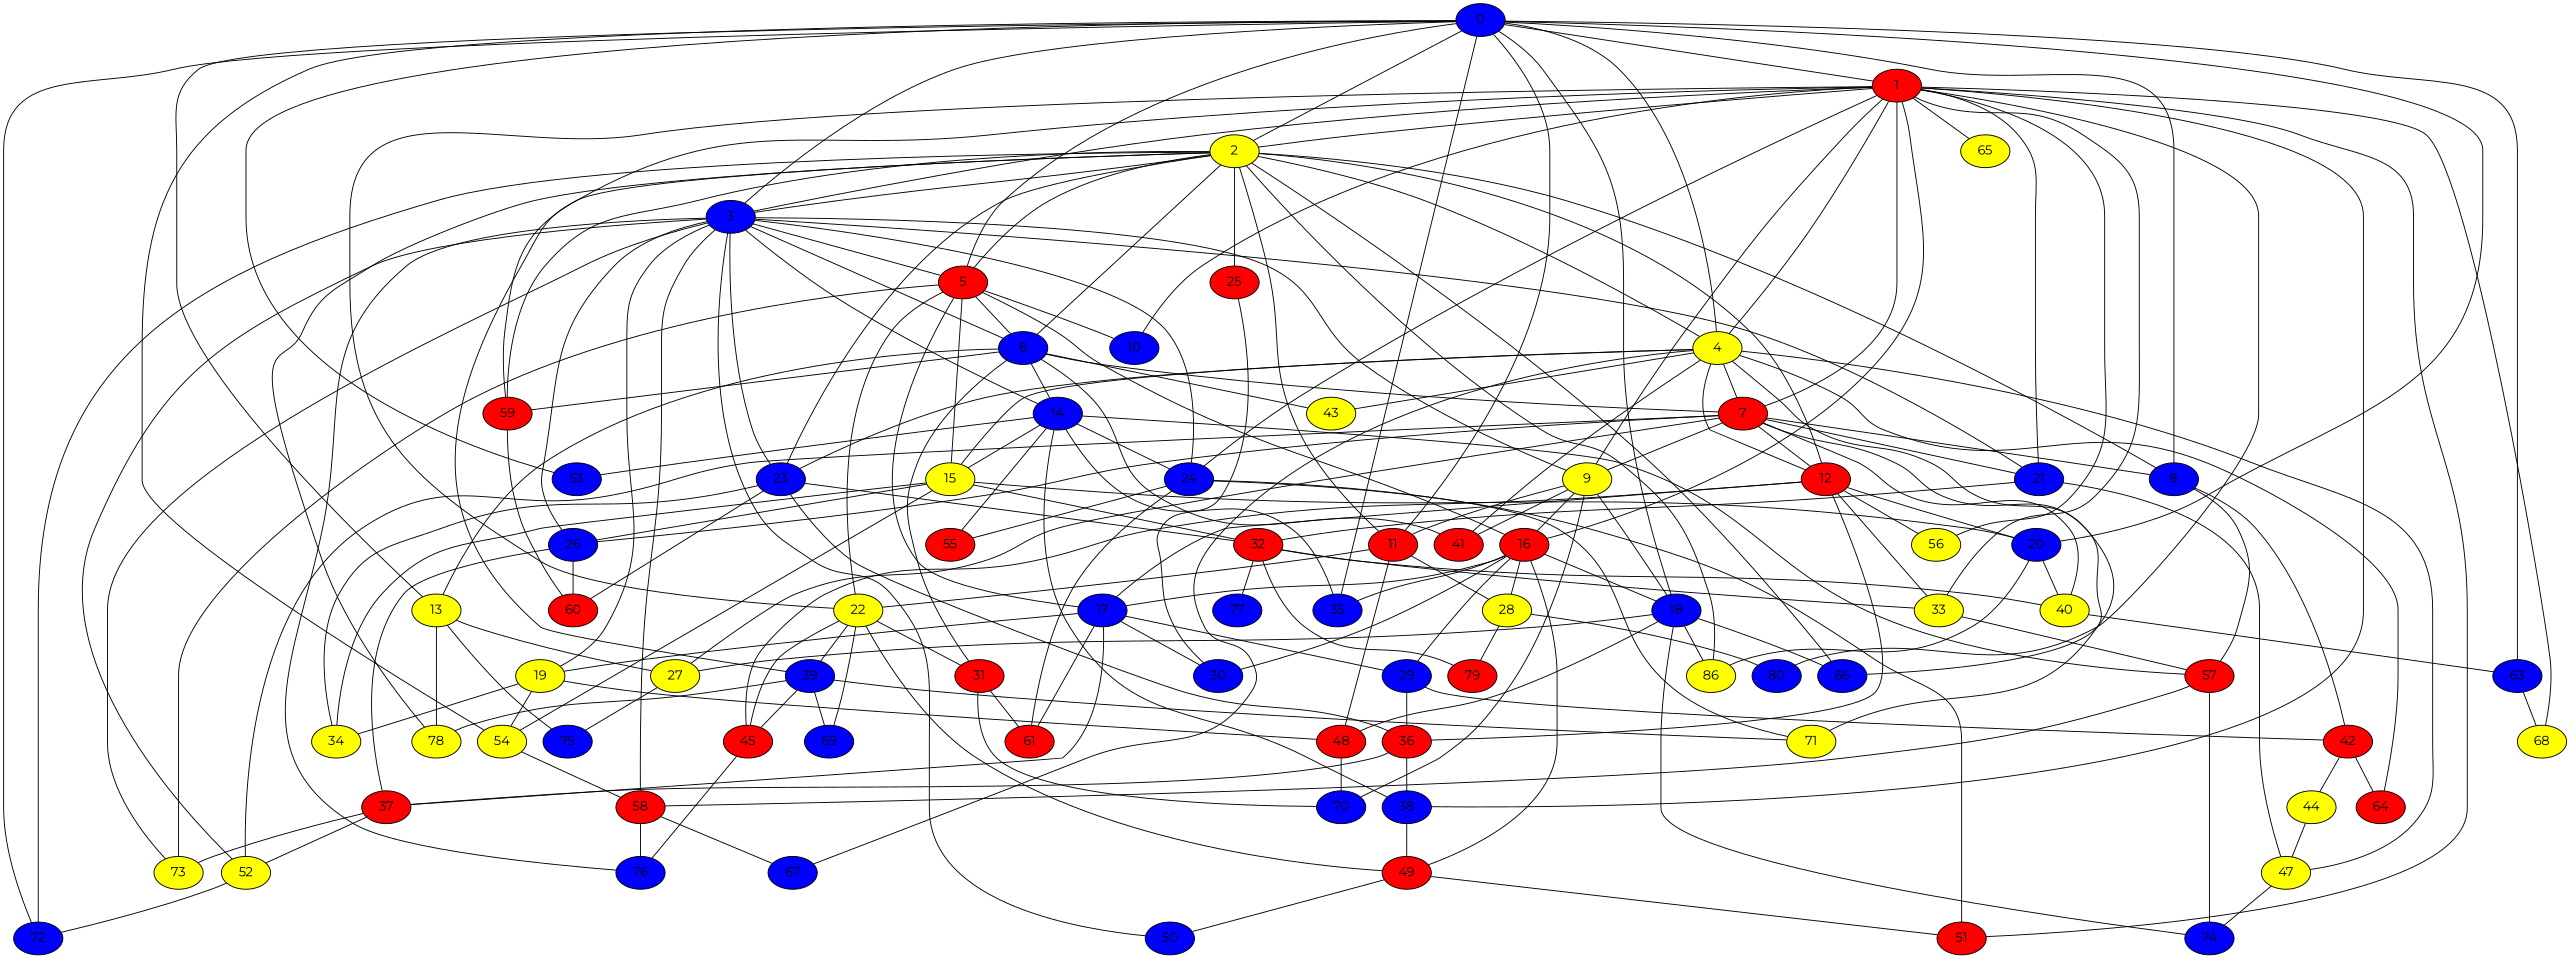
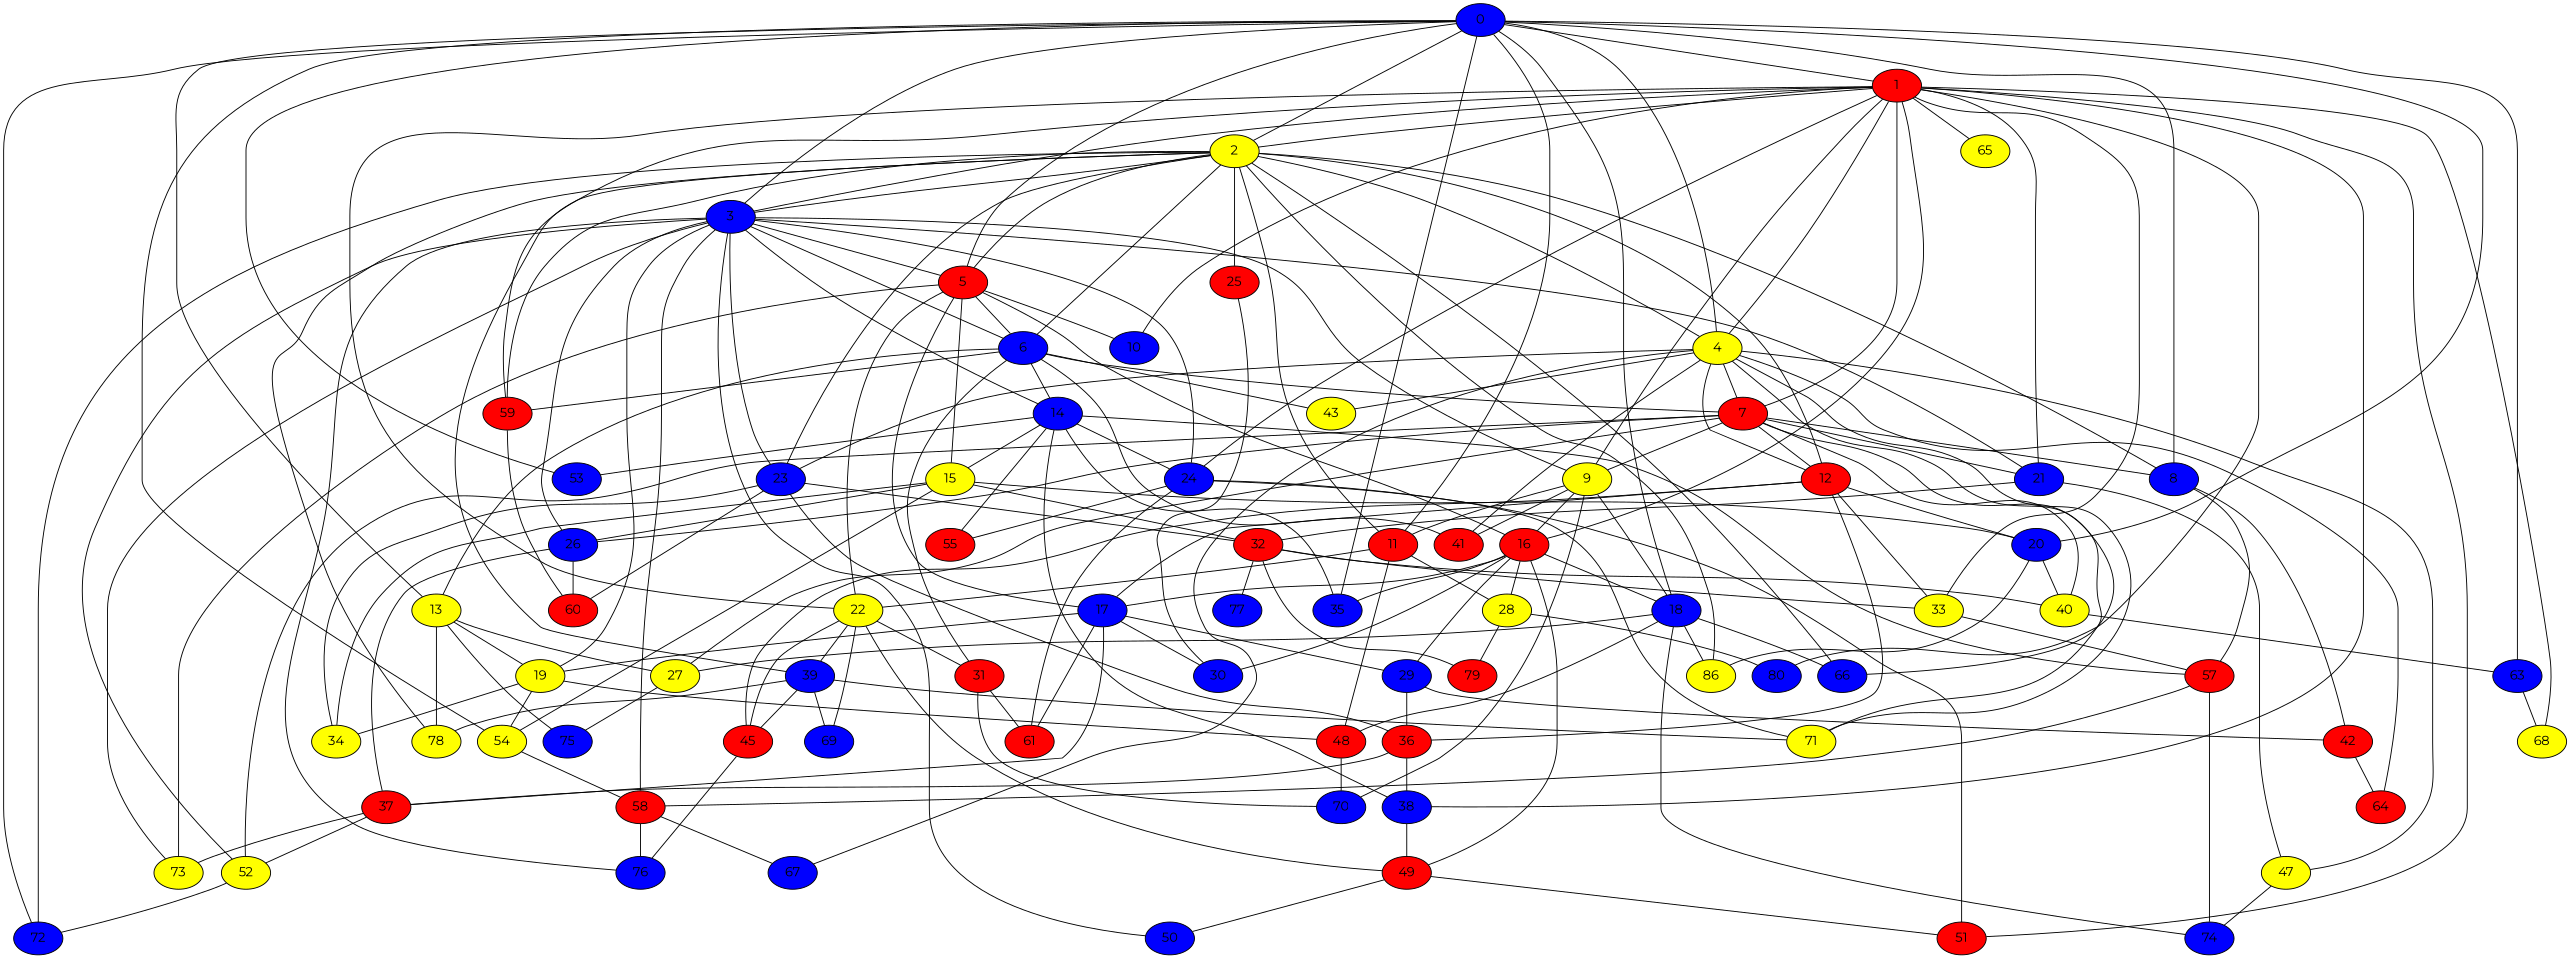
edge "4" -- "15": now "4" -- "71"
node "56": removed
edge "13" -- "19": added
node "44": removed
